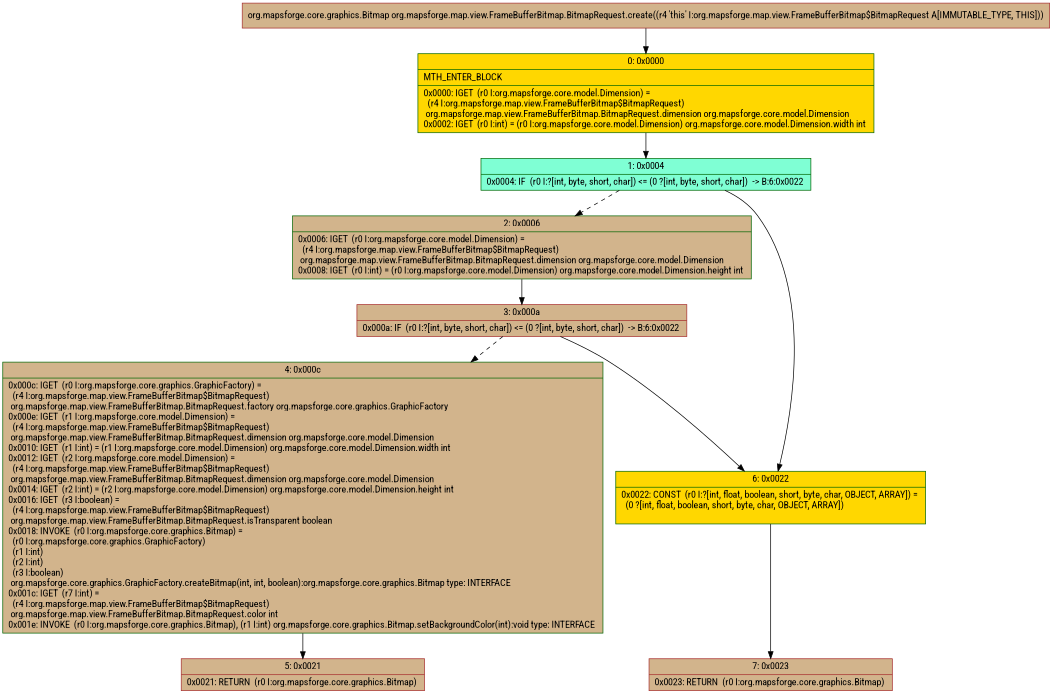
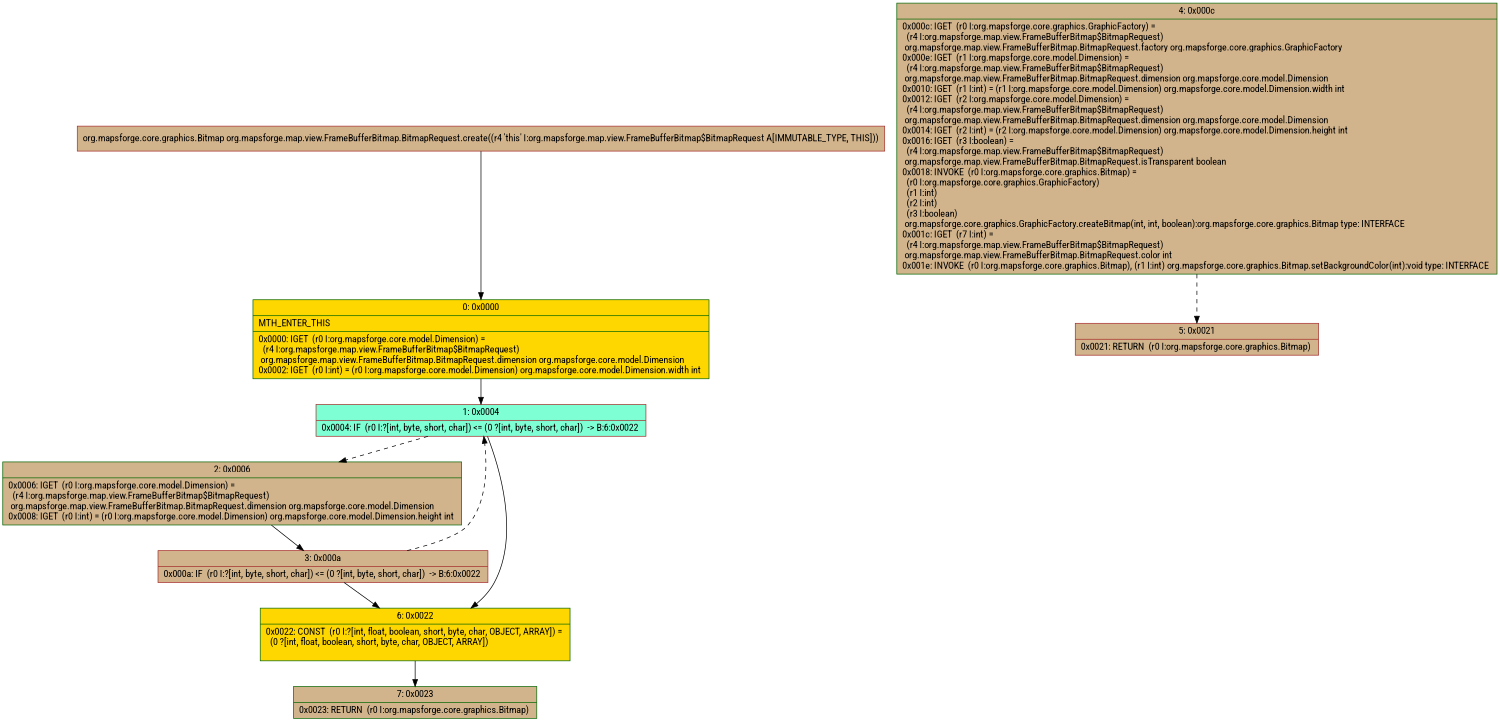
node "0: 0x0000": text "MTH_ENTER_BLOCK" -> "MTH_ENTER_THIS"
node "1: 0x0004": color darkgreen -> brown
edge "3: 0x000a" -> "4: 0x000c": now "3: 0x000a" -> "1: 0x0004"
edge "4: 0x000c" -> "5: 0x0021": style solid -> dashed
node "7: 0x0023": color brown -> darkgreen
